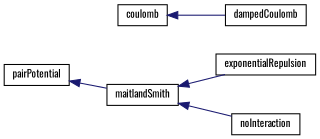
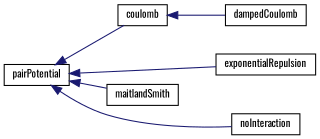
edge "coulomb" -> "pairPotential": added
edge "exponentialRepulsion" -> "maitlandSmith": now "exponentialRepulsion" -> "pairPotential"
edge "noInteraction" -> "maitlandSmith": now "noInteraction" -> "pairPotential"
